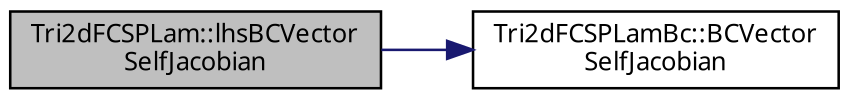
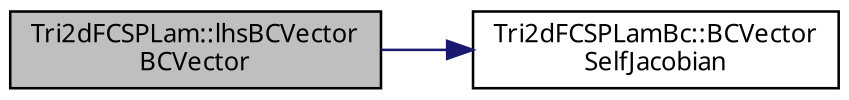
node "Tri2dFCSPLam::lhsBCVector SelfJacobian": label "Tri2dFCSPLam::lhsBCVector SelfJacobian" -> "Tri2dFCSPLam::lhsBCVector BCVector"
